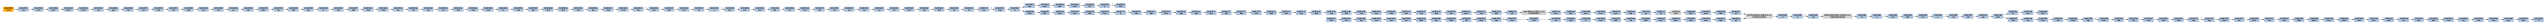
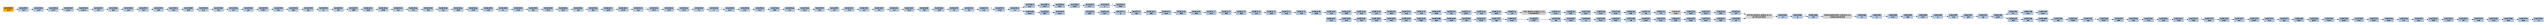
node "0x00470107 movl": removed
